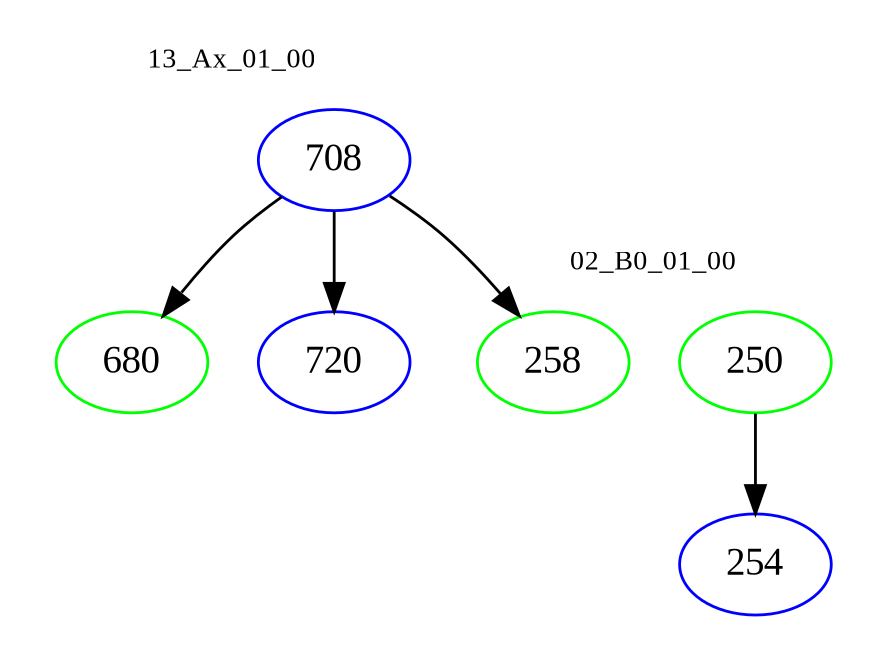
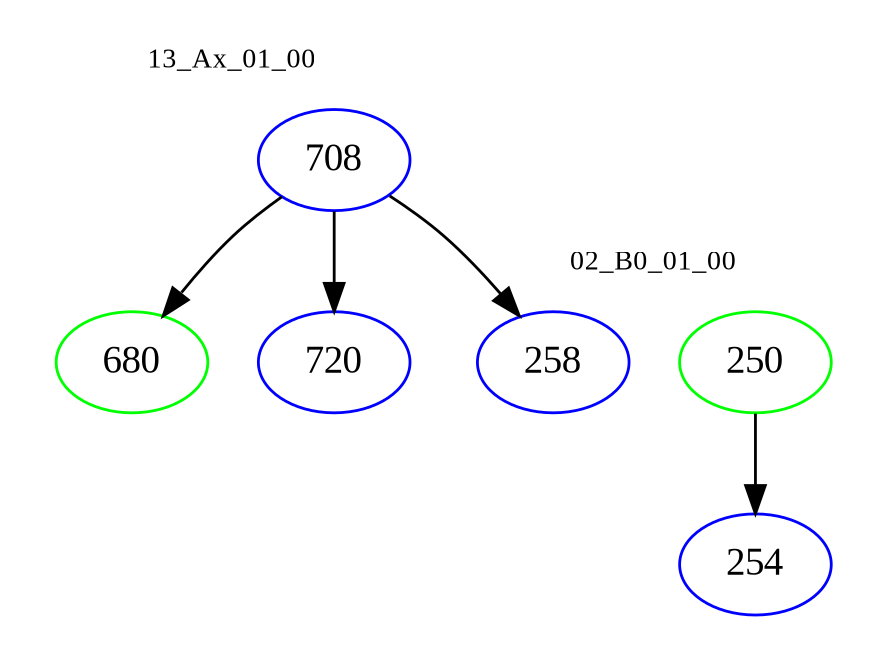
node "258": color green -> blue
